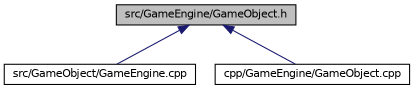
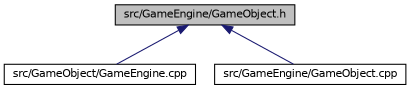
node "cpp/GameEngine/GameObject.cpp": label "cpp/GameEngine/GameObject.cpp" -> "src/GameEngine/GameObject.cpp"
